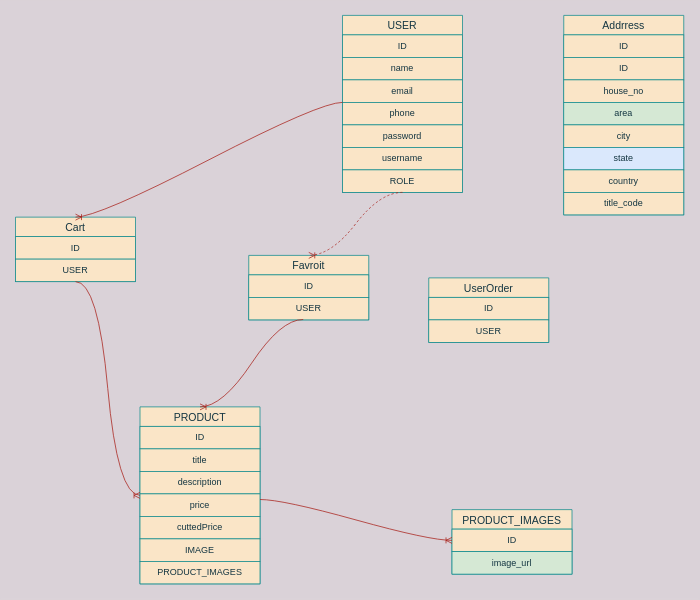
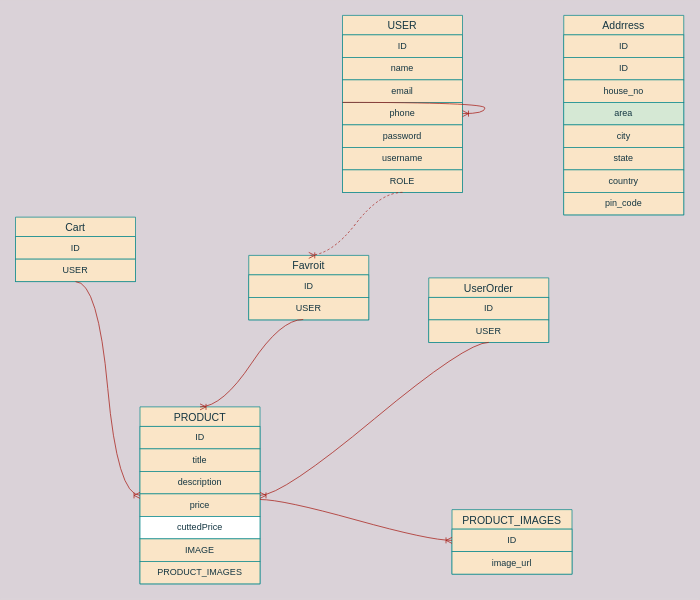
node "state": fillcolor #dae8fc -> #fae5c7
edge "email" -> "Cart": now "email" -> "phone"
node "title_code": label "title_code" -> "pin_code"
edge "UserOrder" -> "PRODUCT": added
node "cuttedPrice": fillcolor #fae5c7 -> #ffffff
node "image_url": fillcolor #d5e8d4 -> #fae5c7
